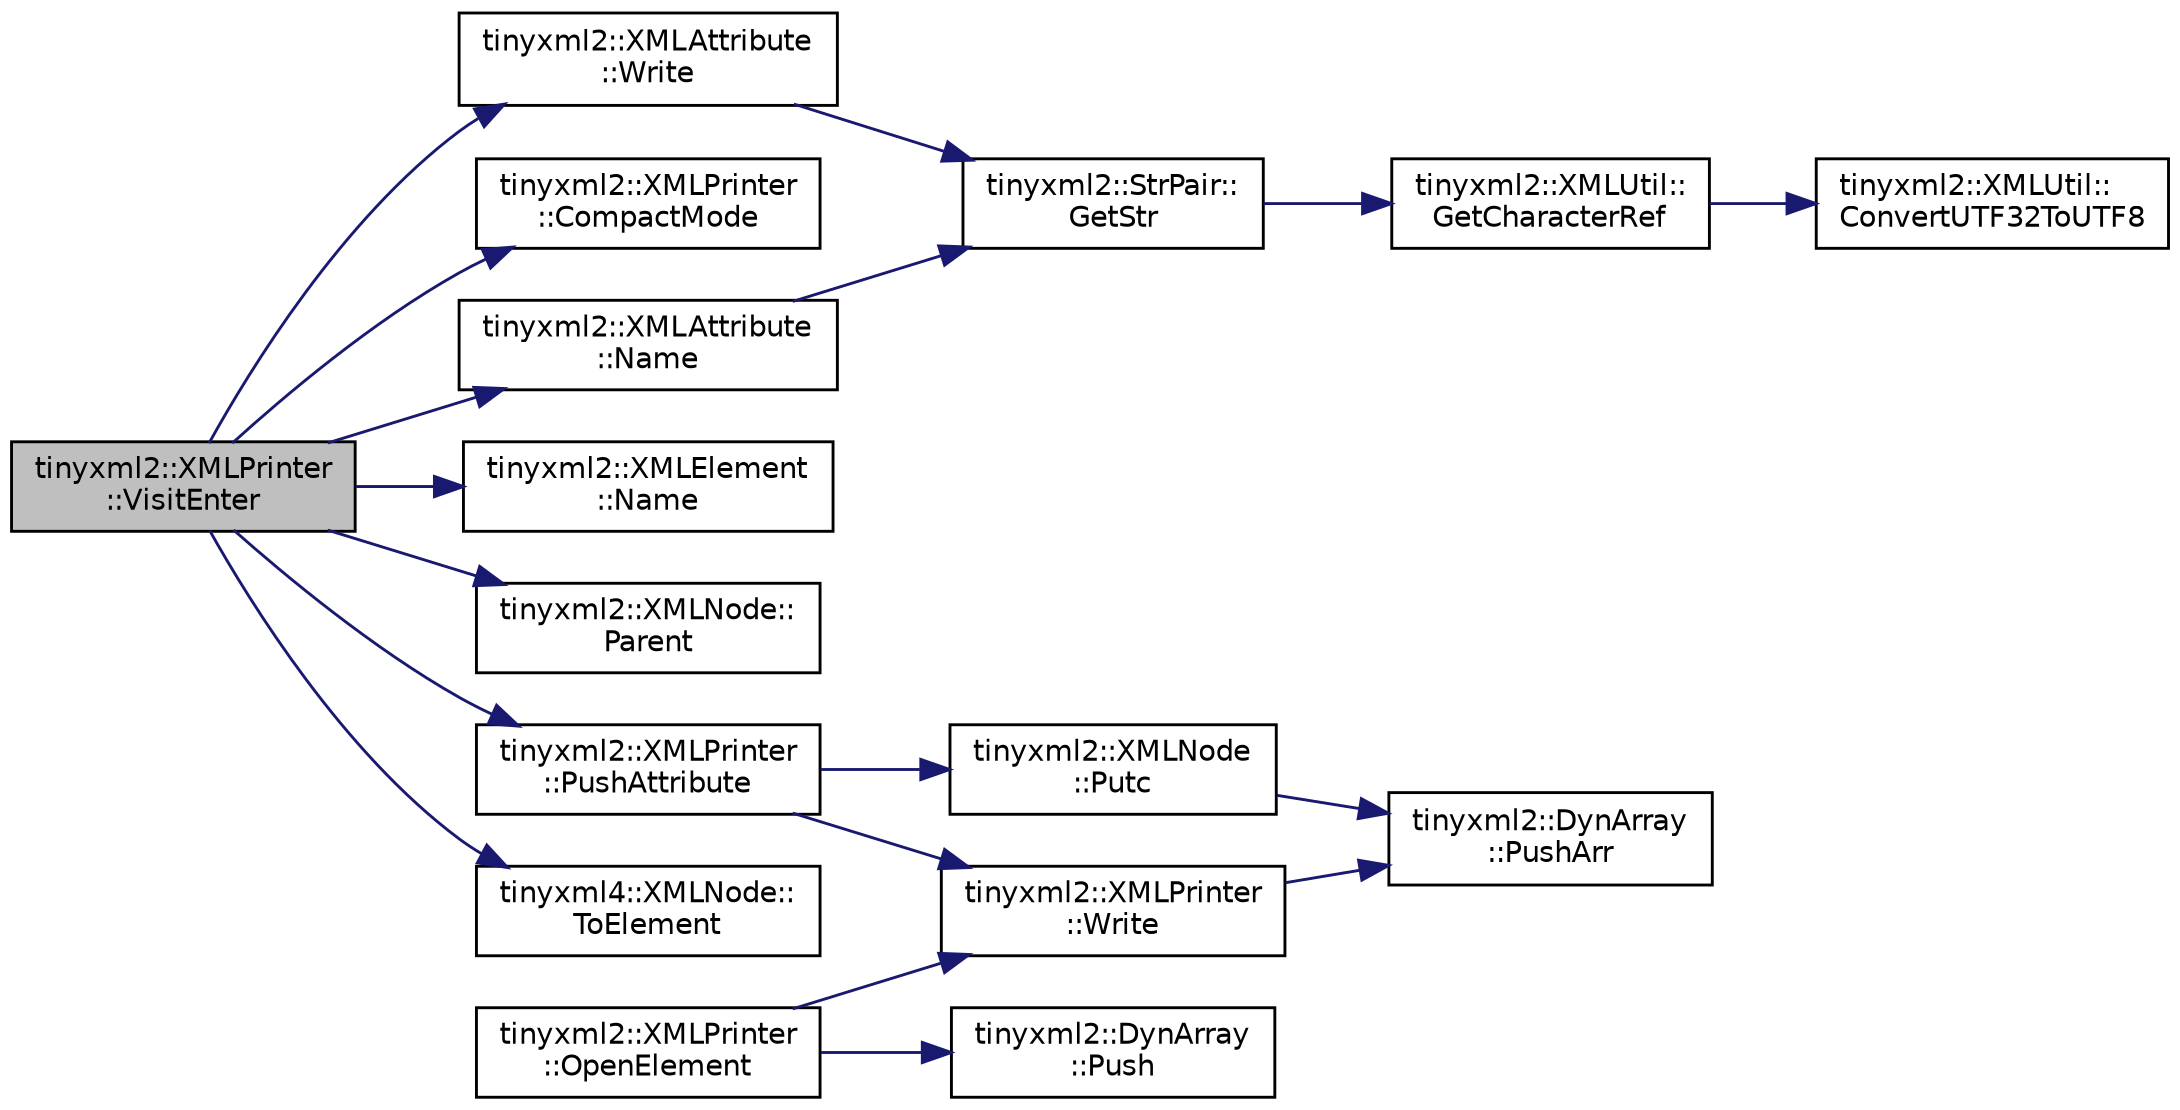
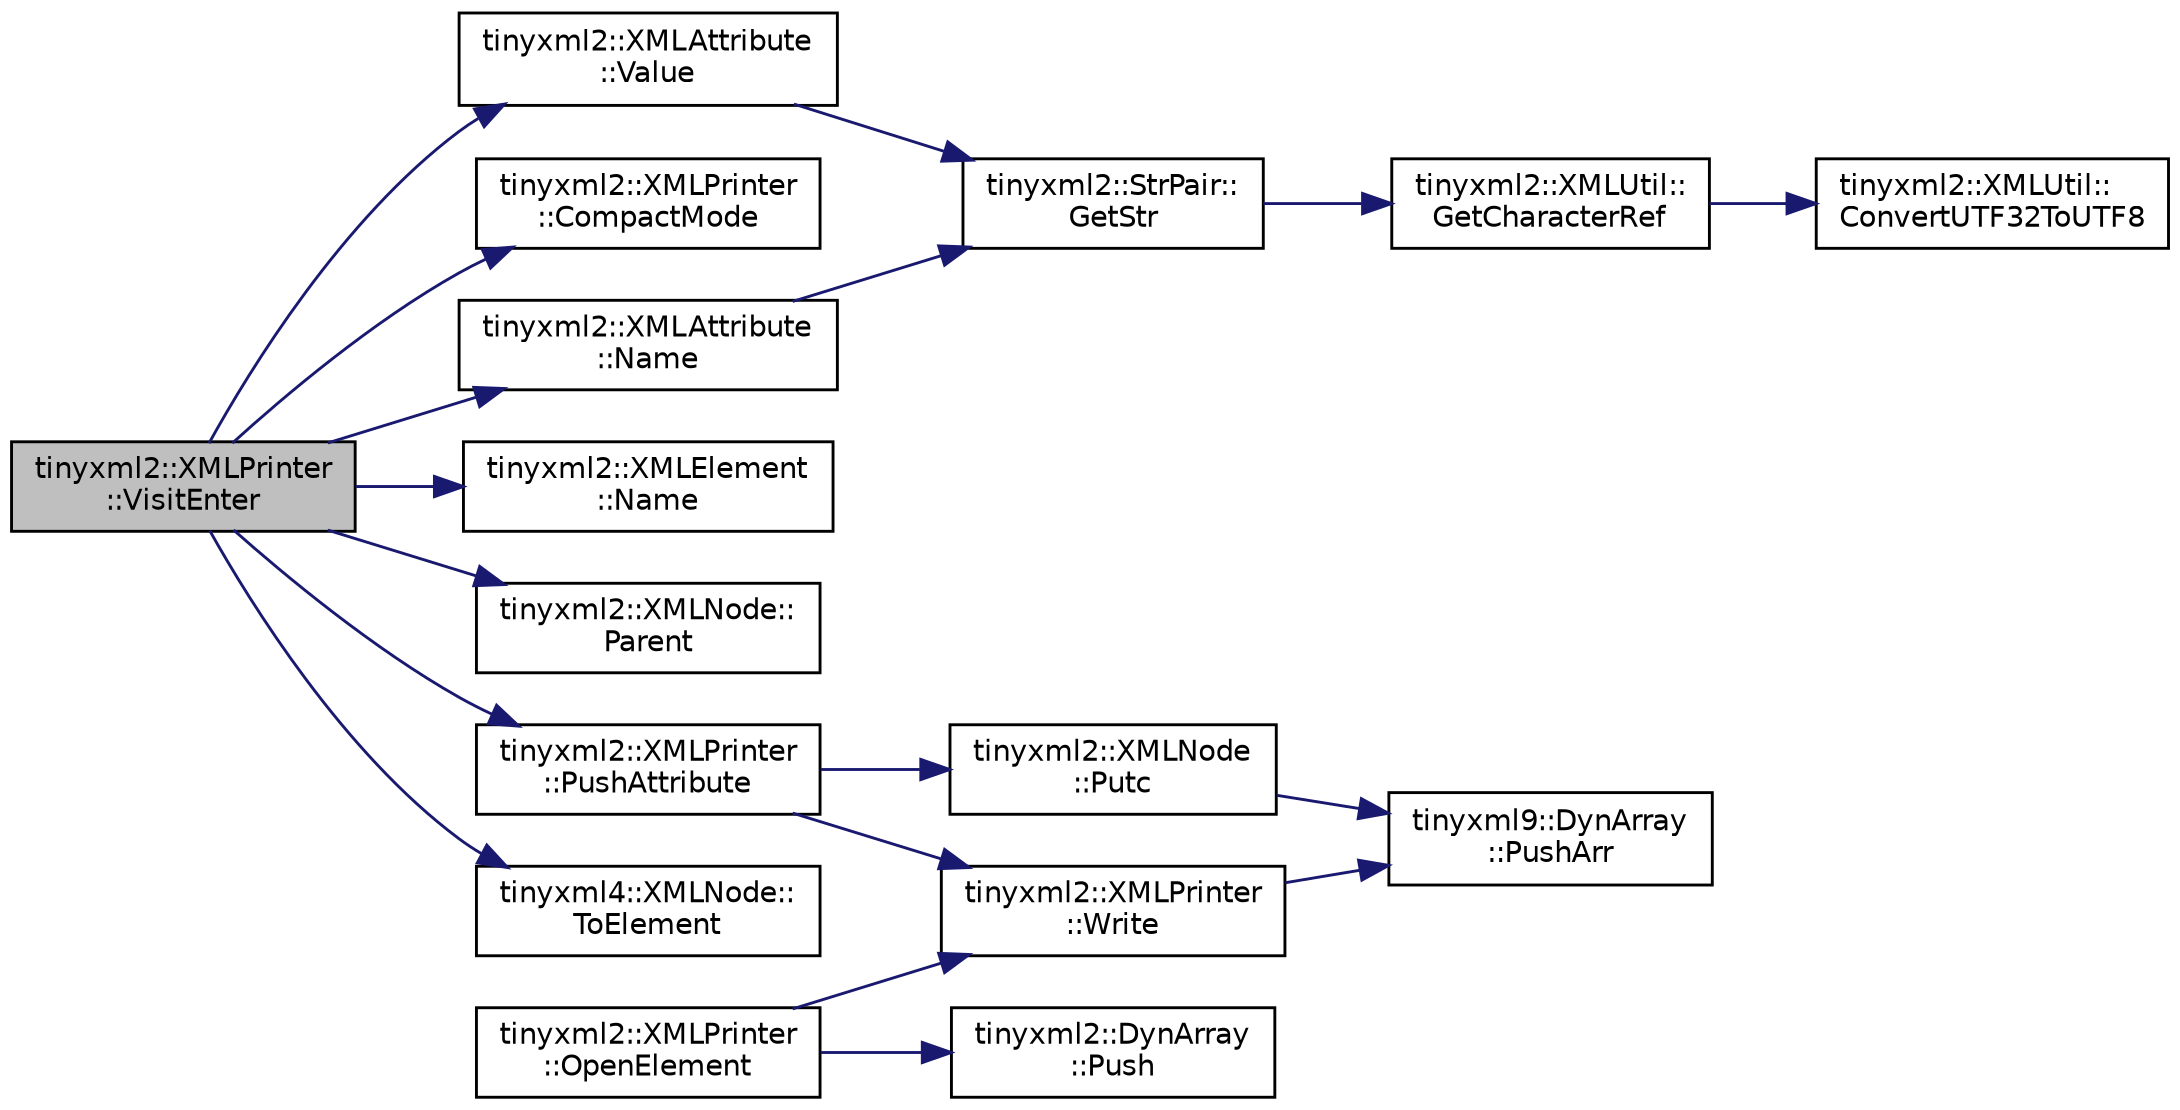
node "tinyxml2::XMLAttribute ::Write": label "tinyxml2::XMLAttribute ::Write" -> "tinyxml2::XMLAttribute ::Value"
node "tinyxml2::DynArray ::PushArr": label "tinyxml2::DynArray ::PushArr" -> "tinyxml9::DynArray ::PushArr"
